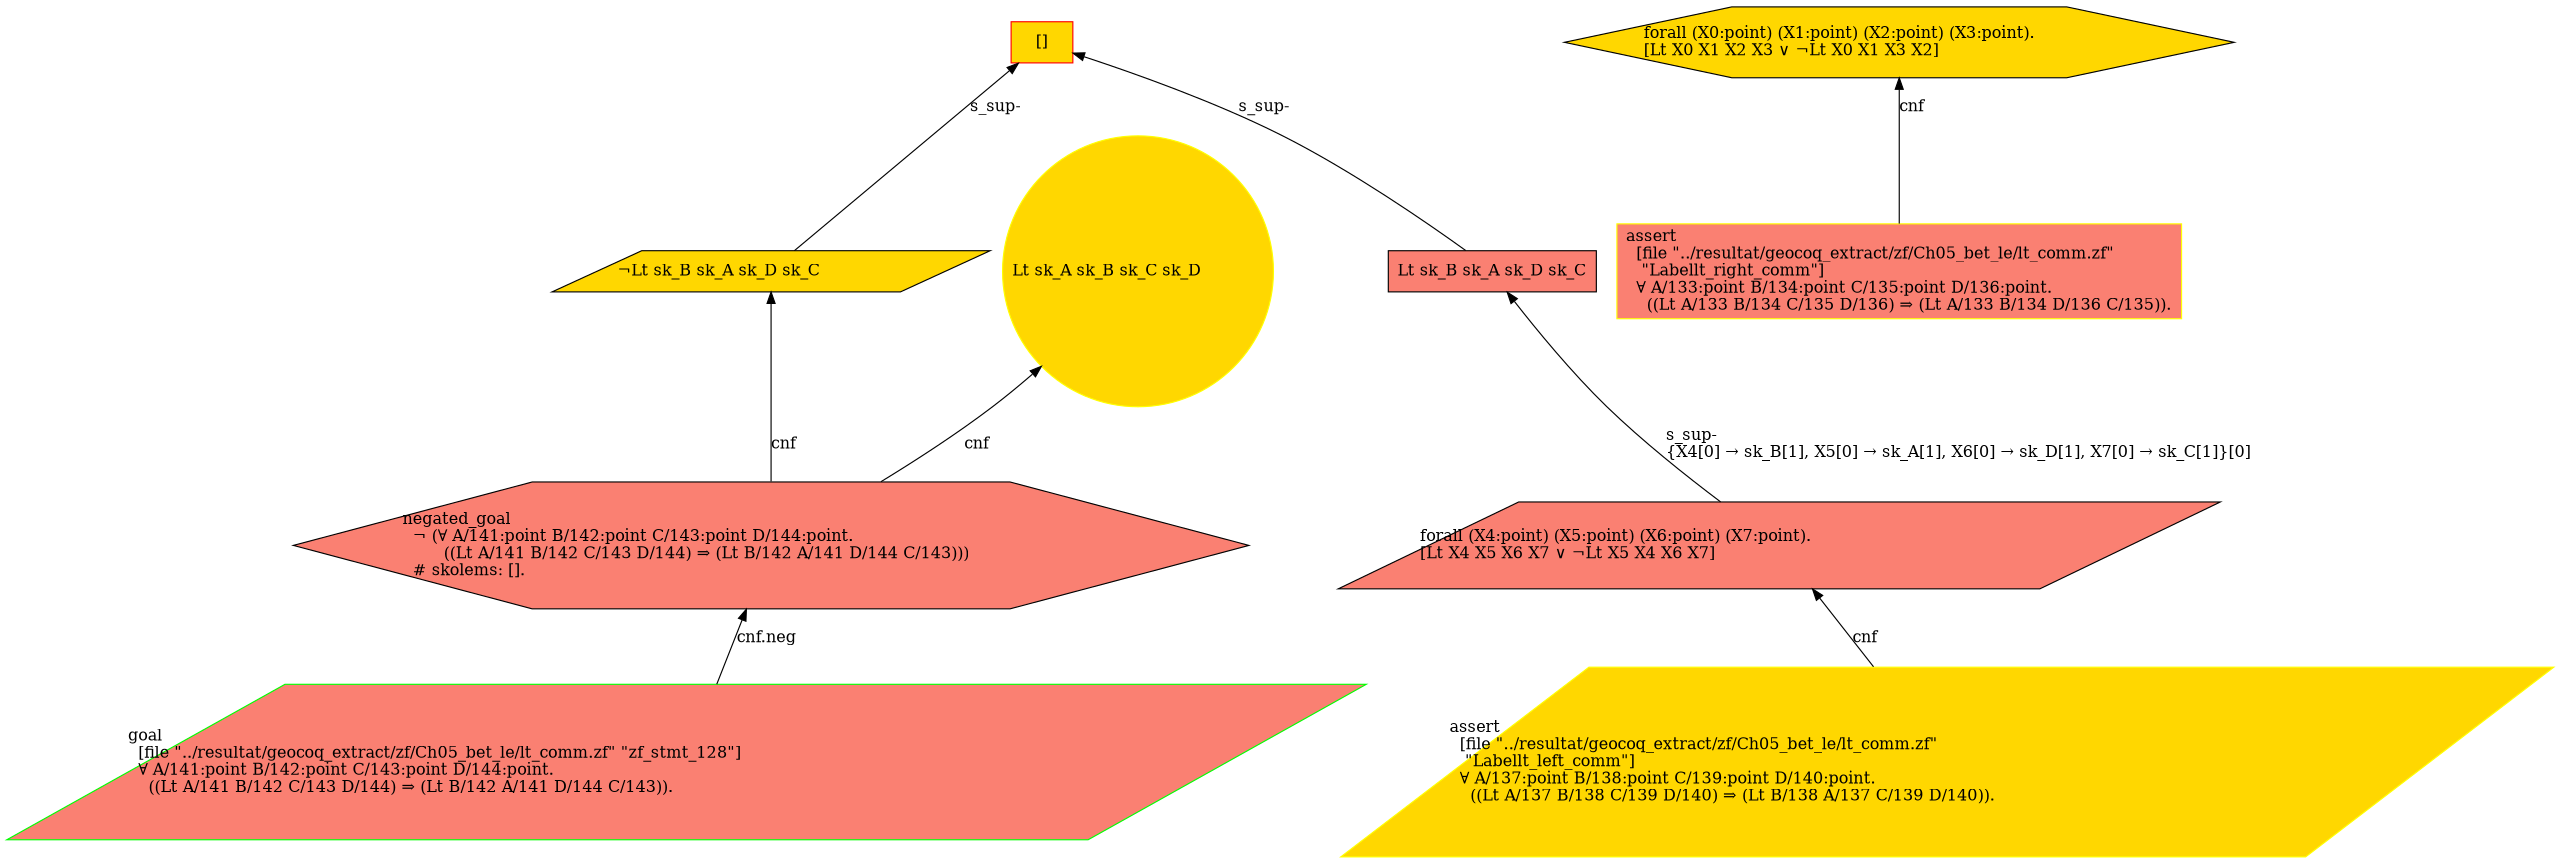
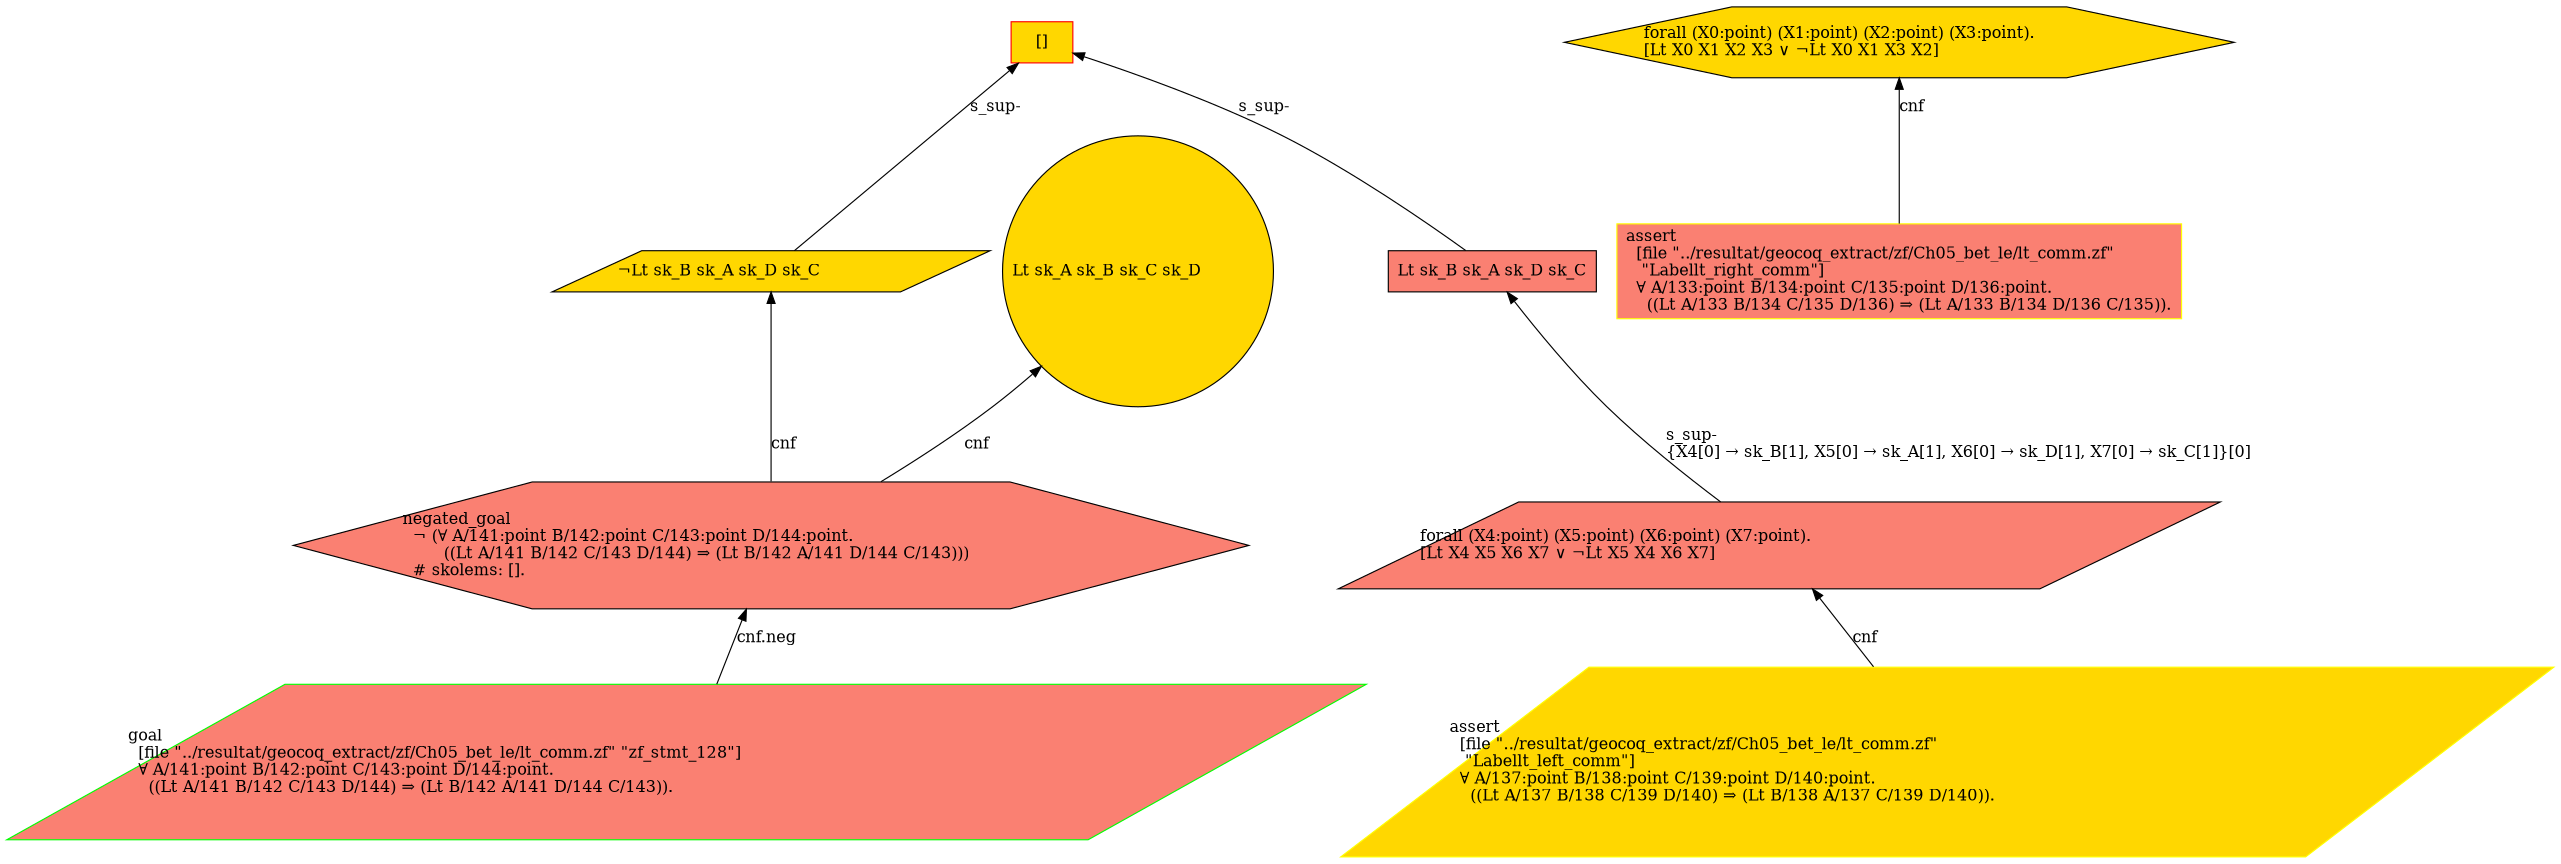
node "Lt sk_A sk_B sk_C sk_D": color yellow -> black
